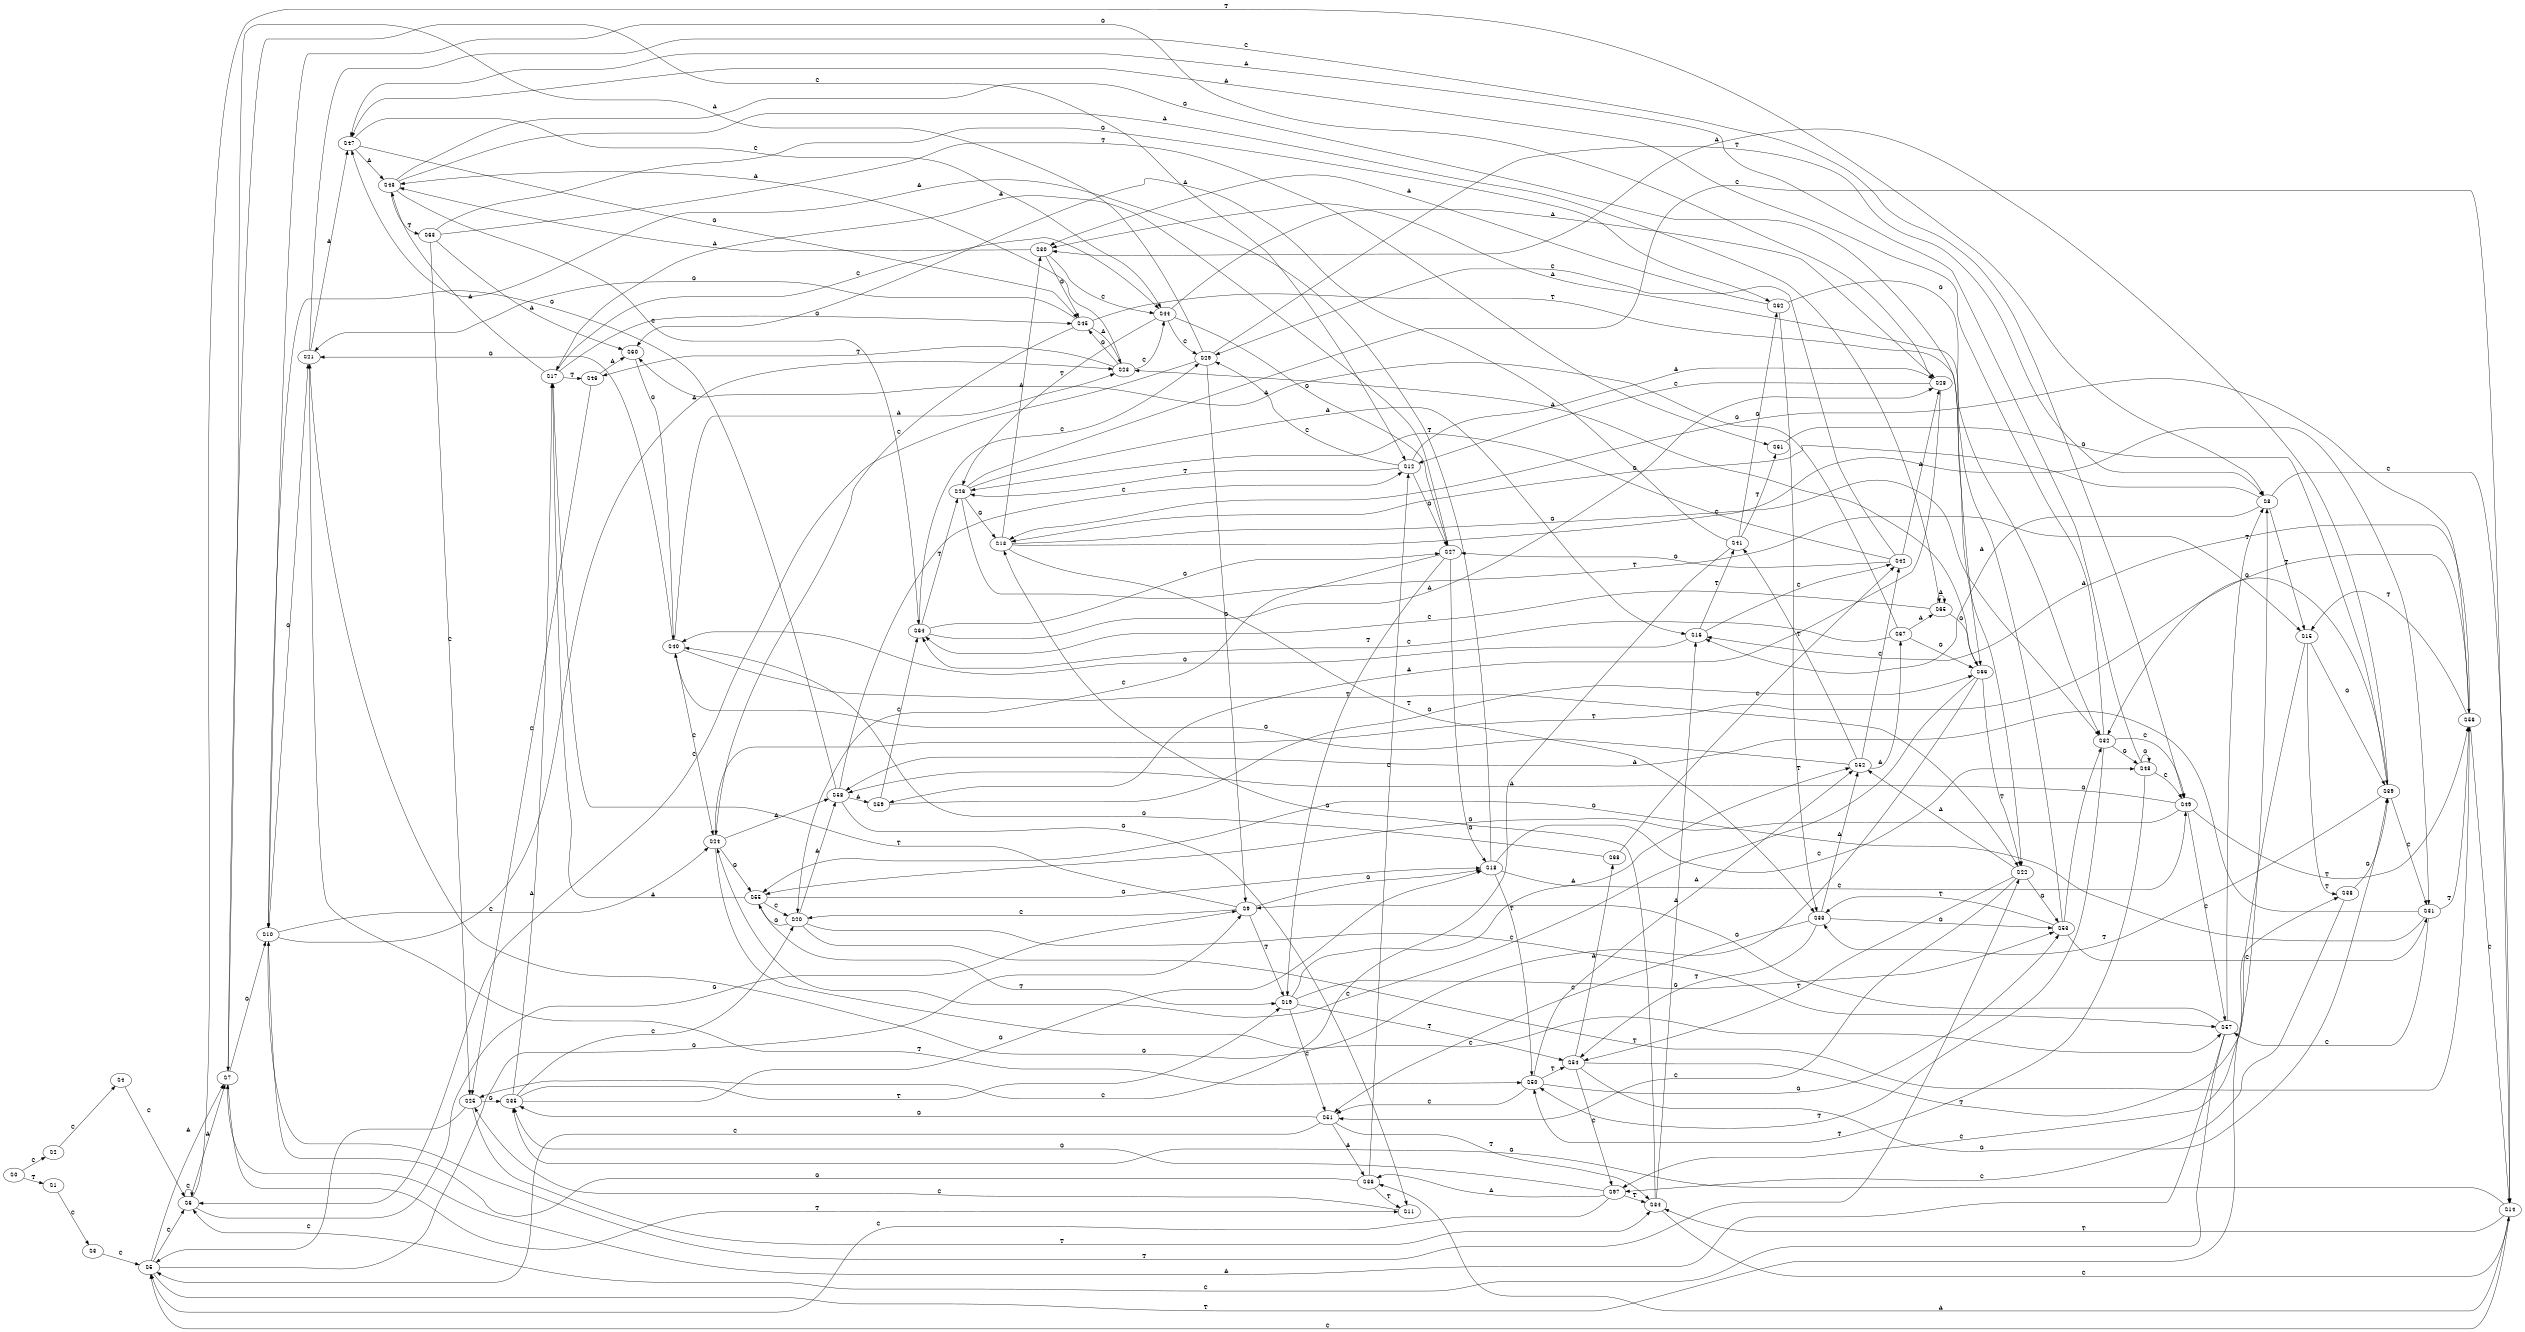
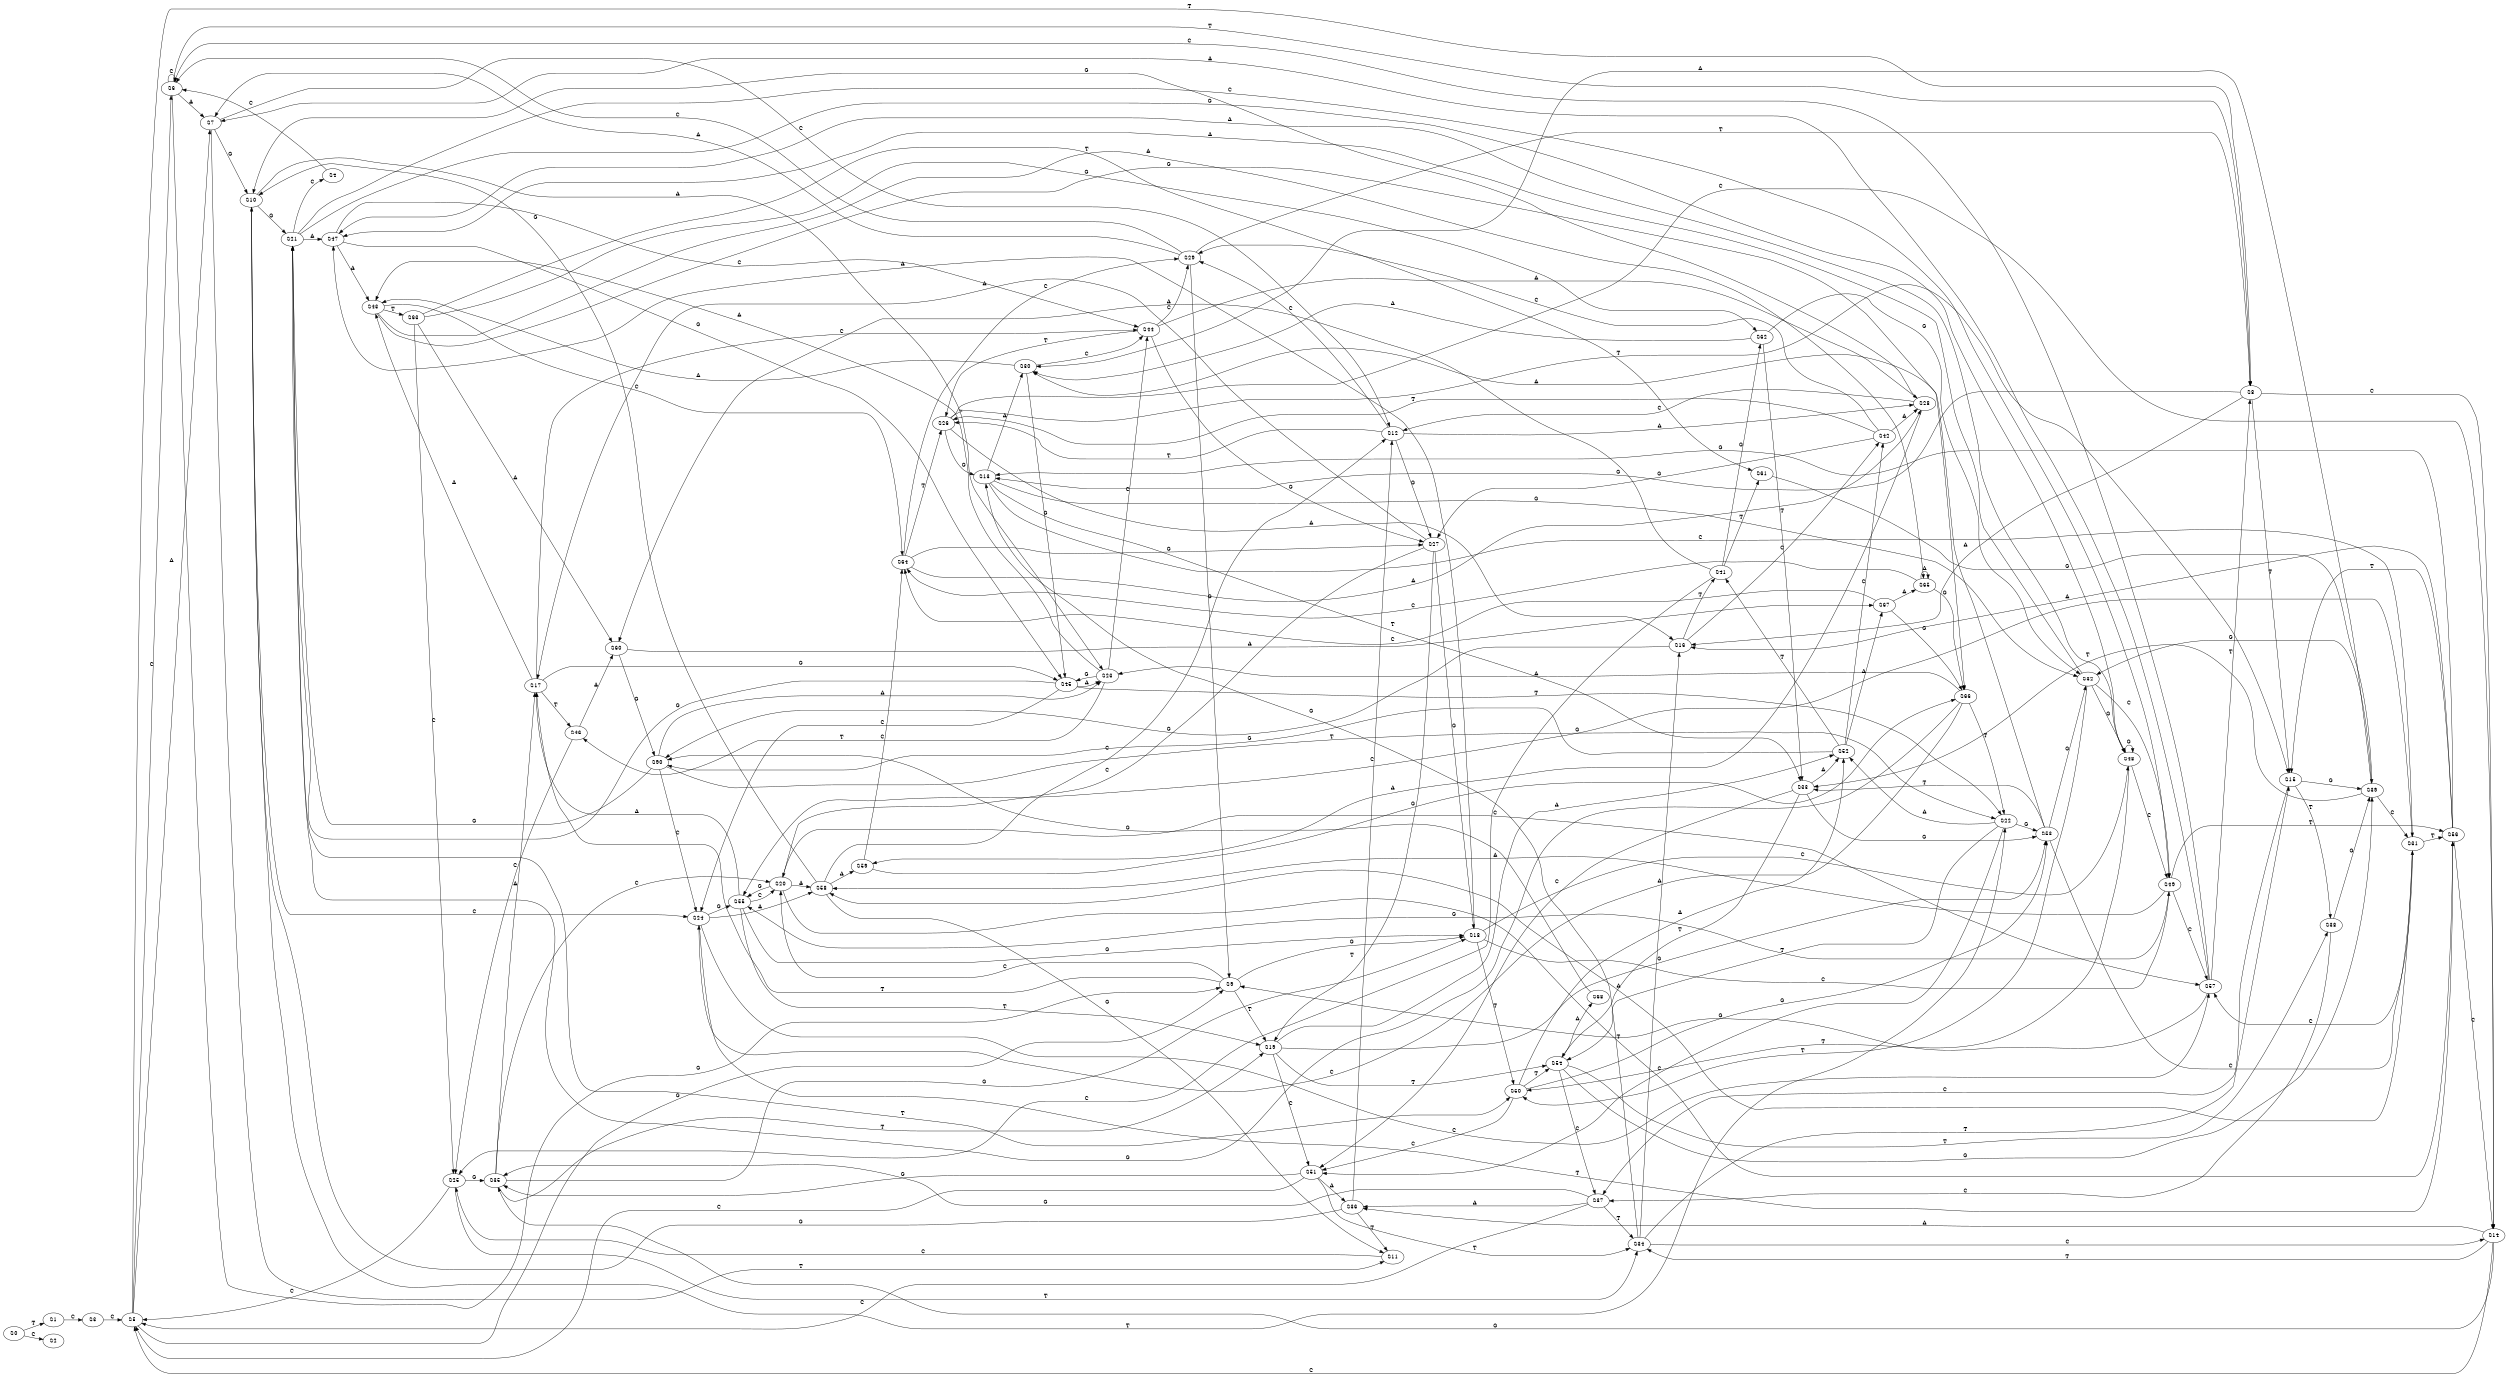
edge "S21" -> "S48": added, label "G"
edge "S67" -> "S60": reversed
node "S40": label "S40" -> "S90"
edge "S68" -> "S42": removed, label "C"
edge "S2" -> "S4": now "S21" -> "S4"
edge "S34" -> "S15": added, label "T"
node "S97": label "S97" -> "S37"
